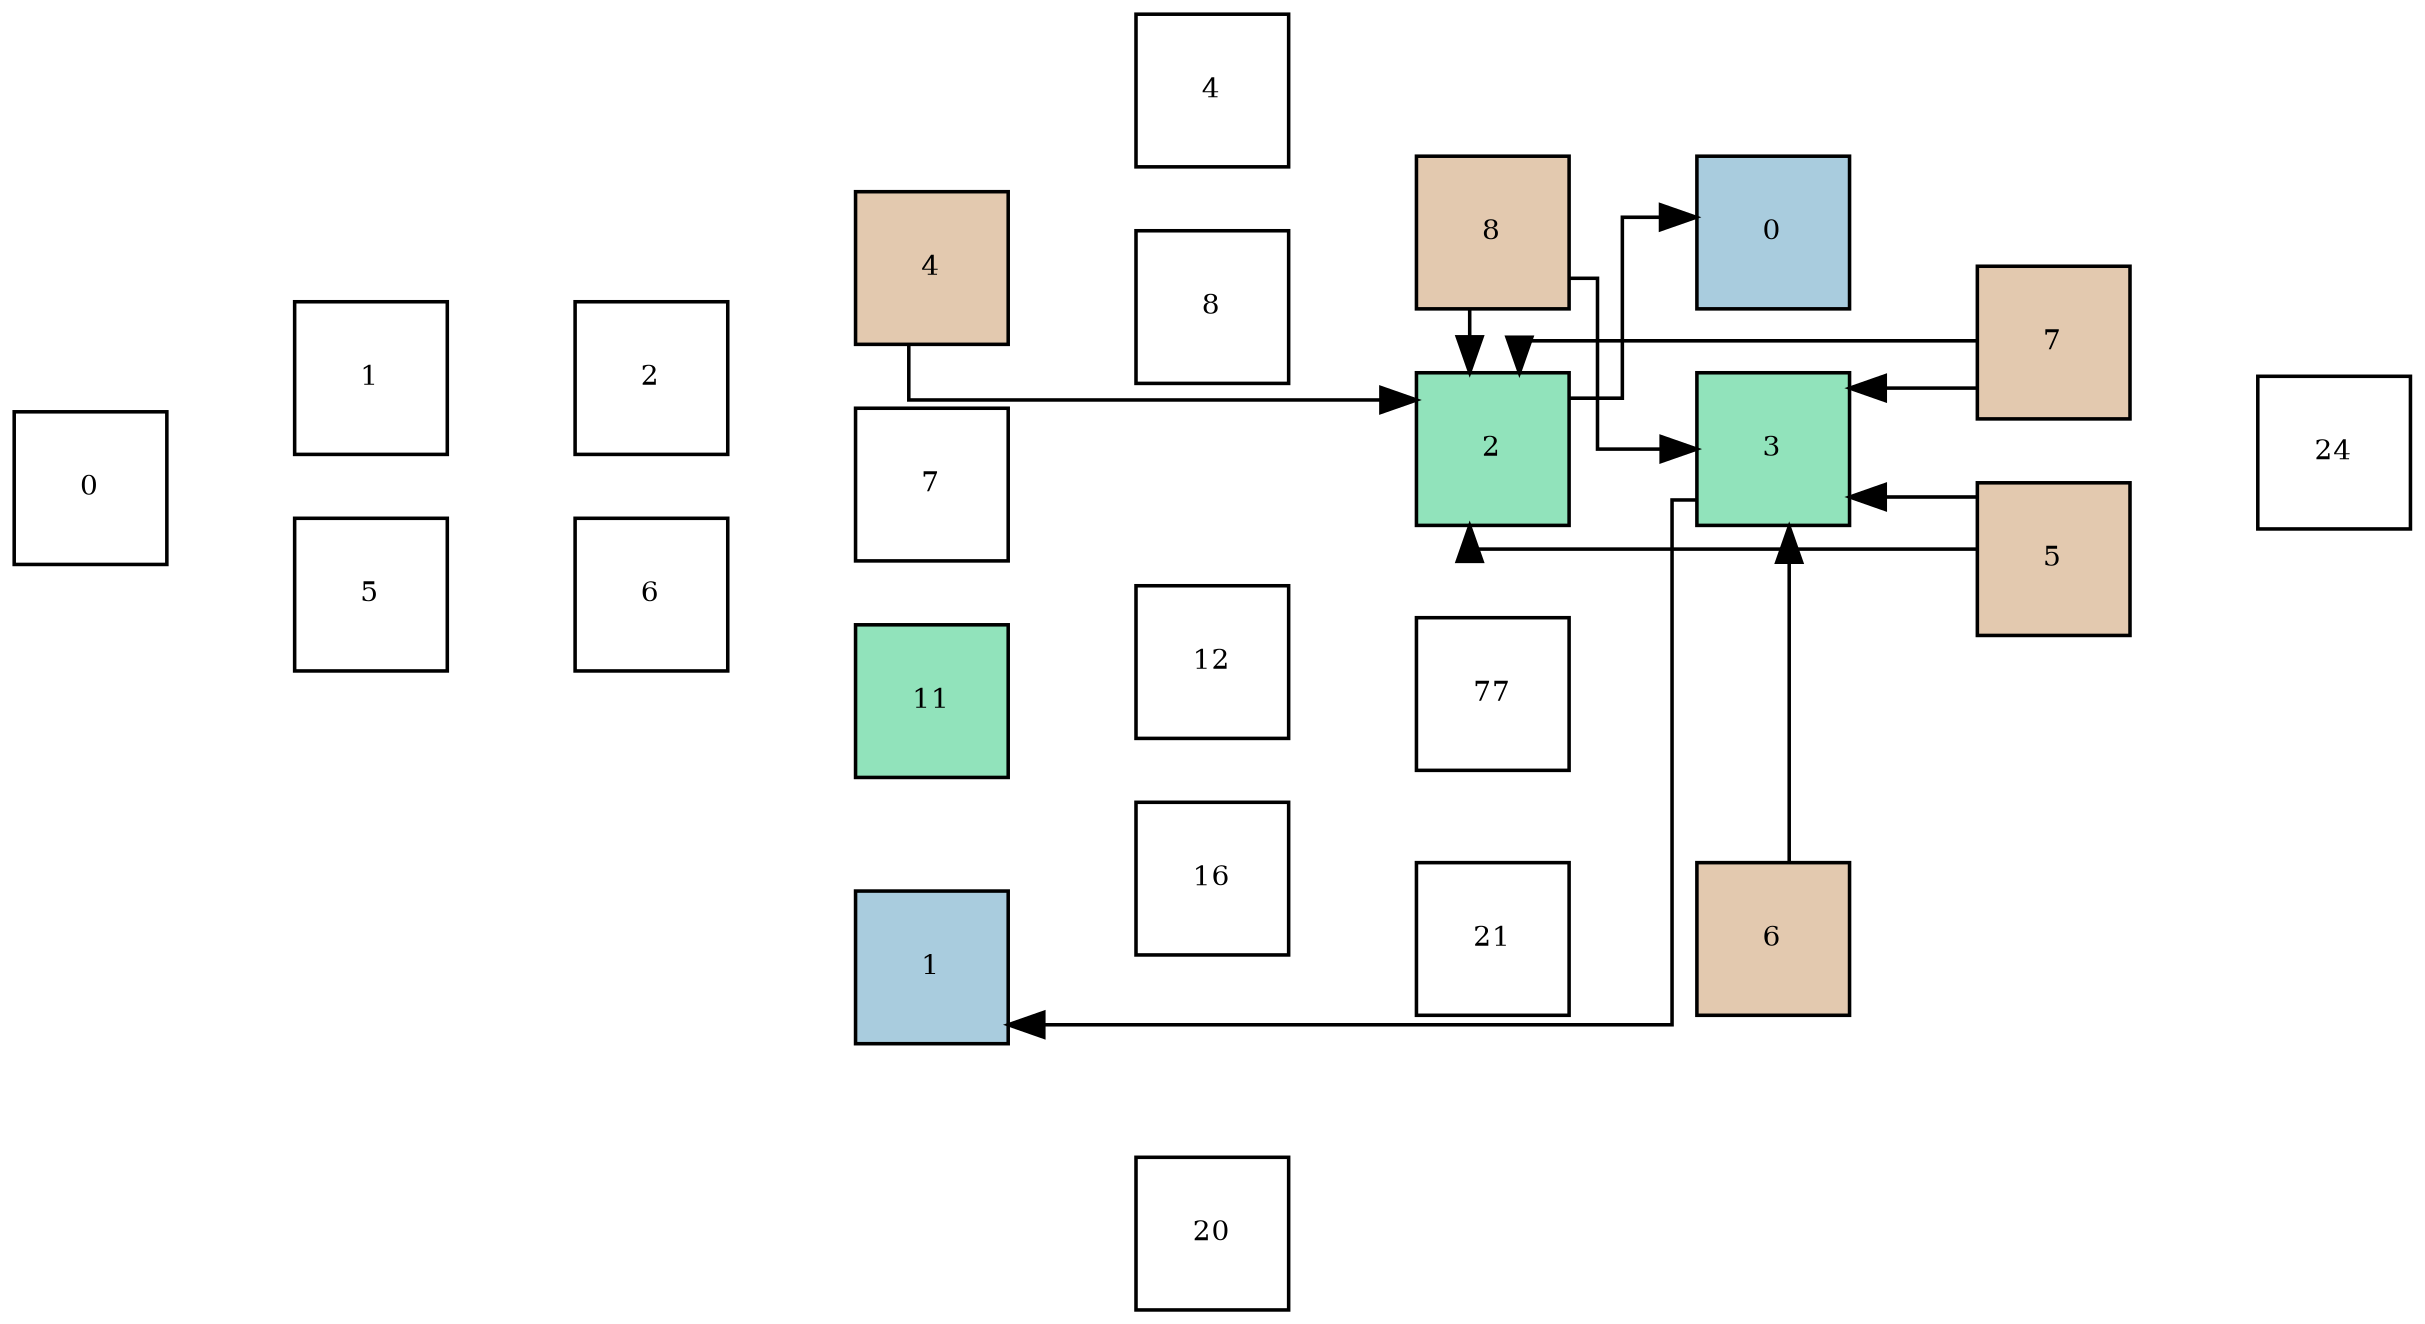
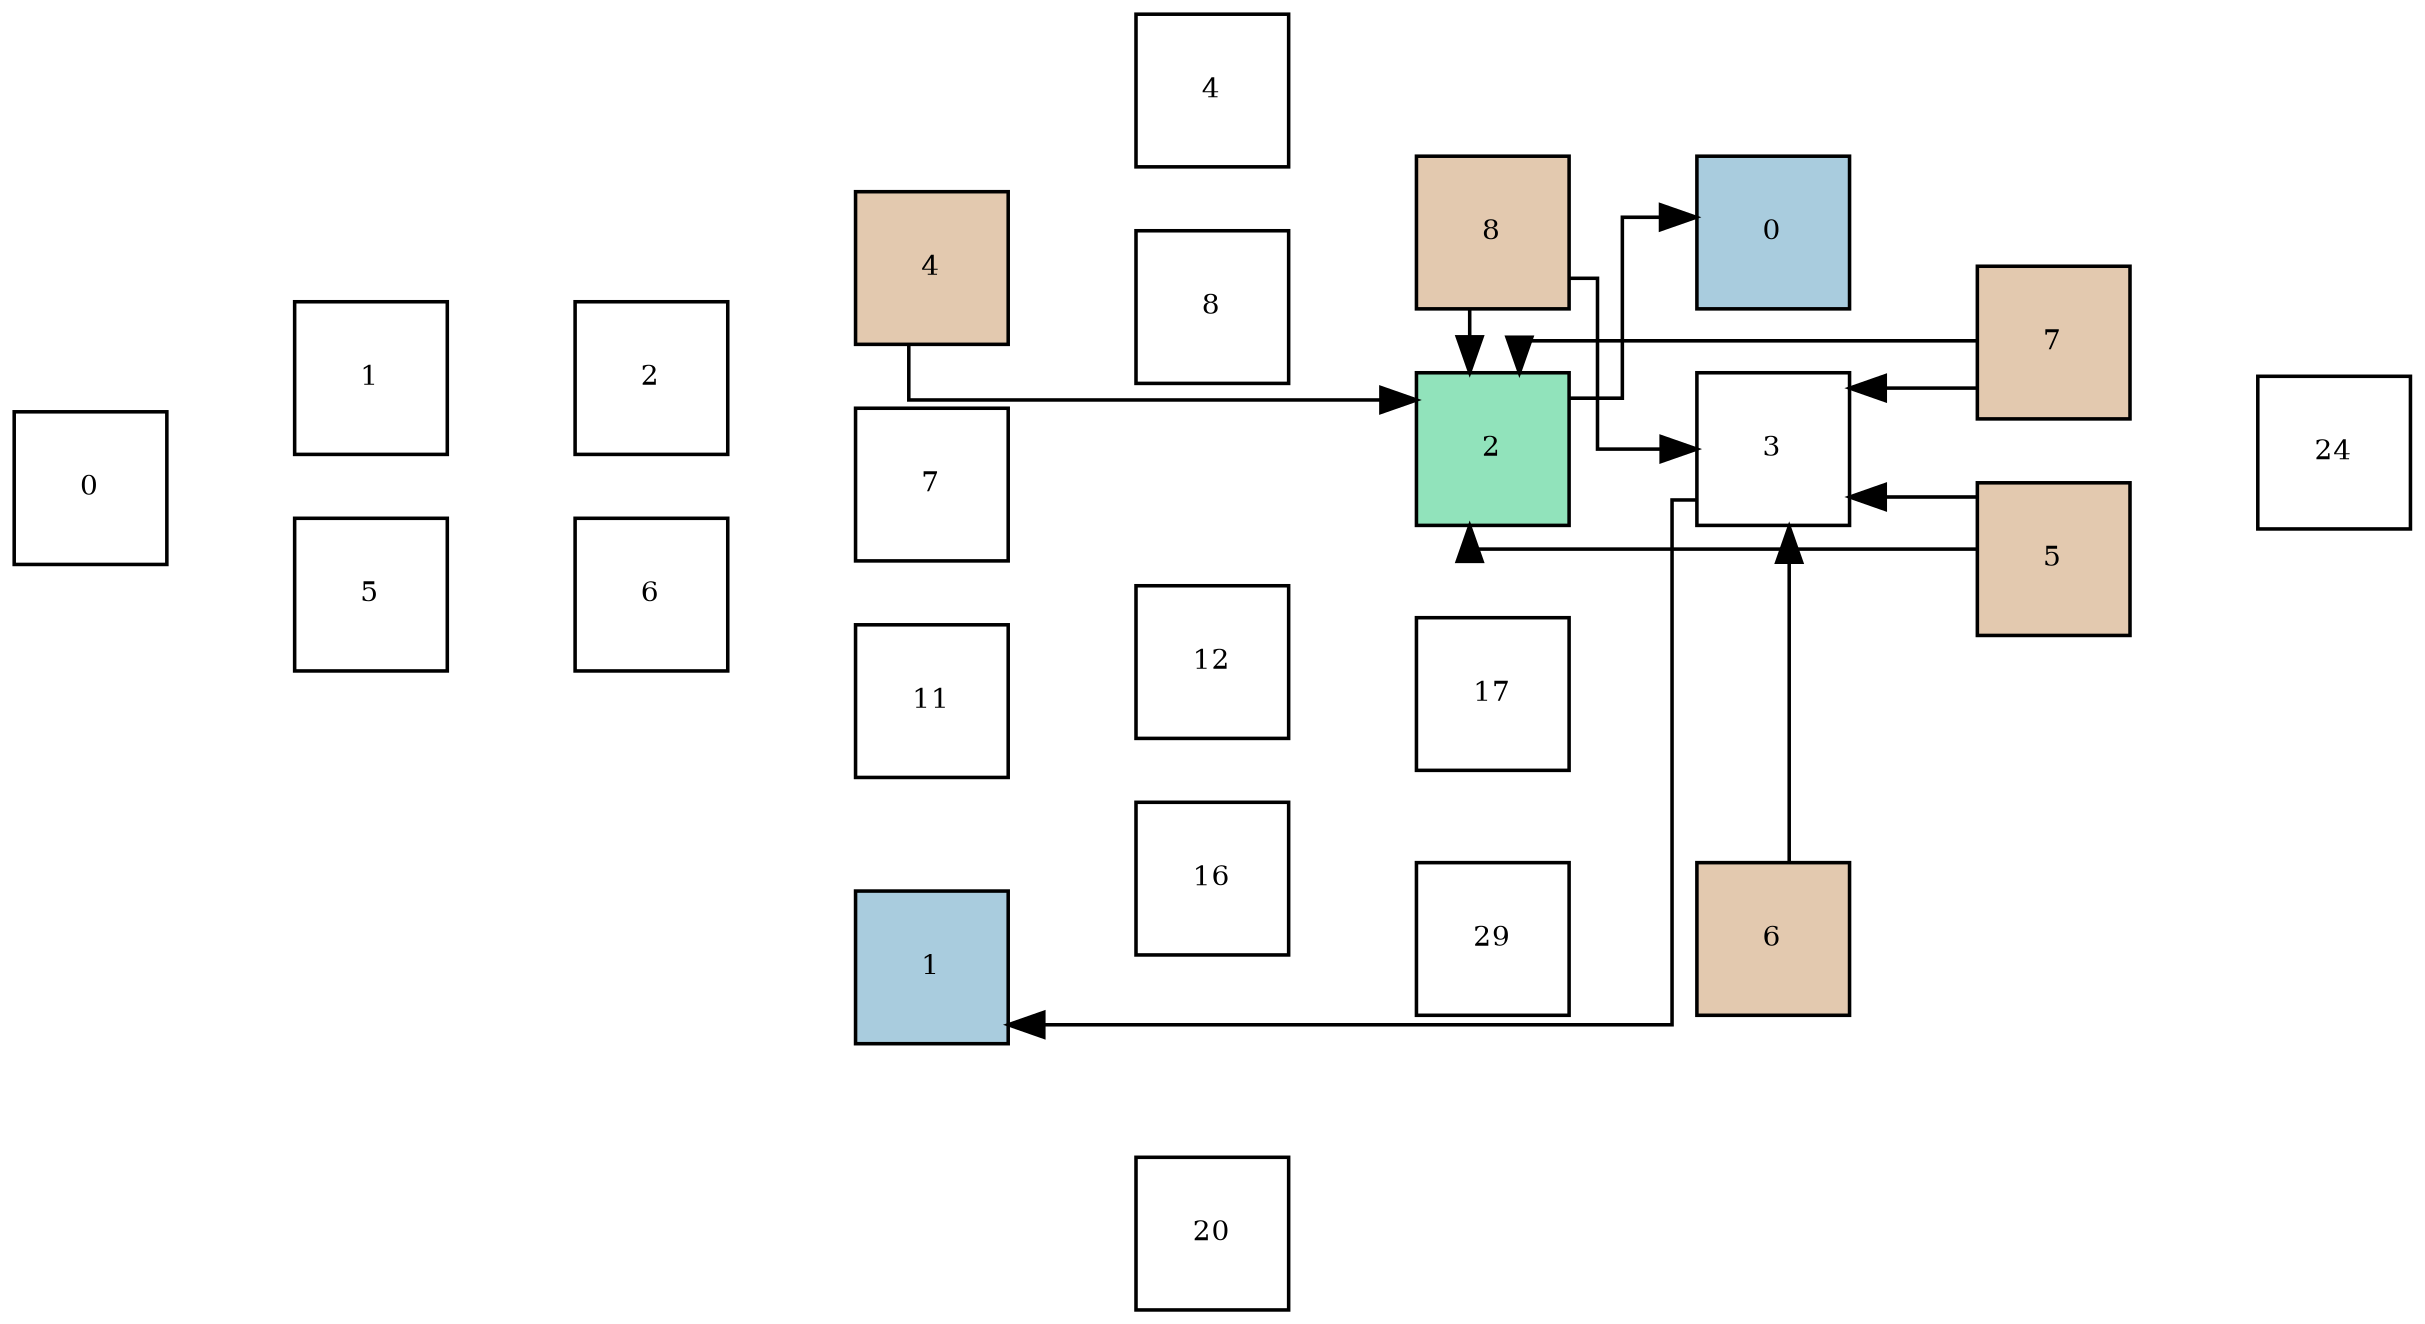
node "3": fillcolor #91e3bb -> #ffffff
node "77": label "77" -> "17"
node "11": fillcolor #91e3bb -> #ffffff
node "21": label "21" -> "29"
